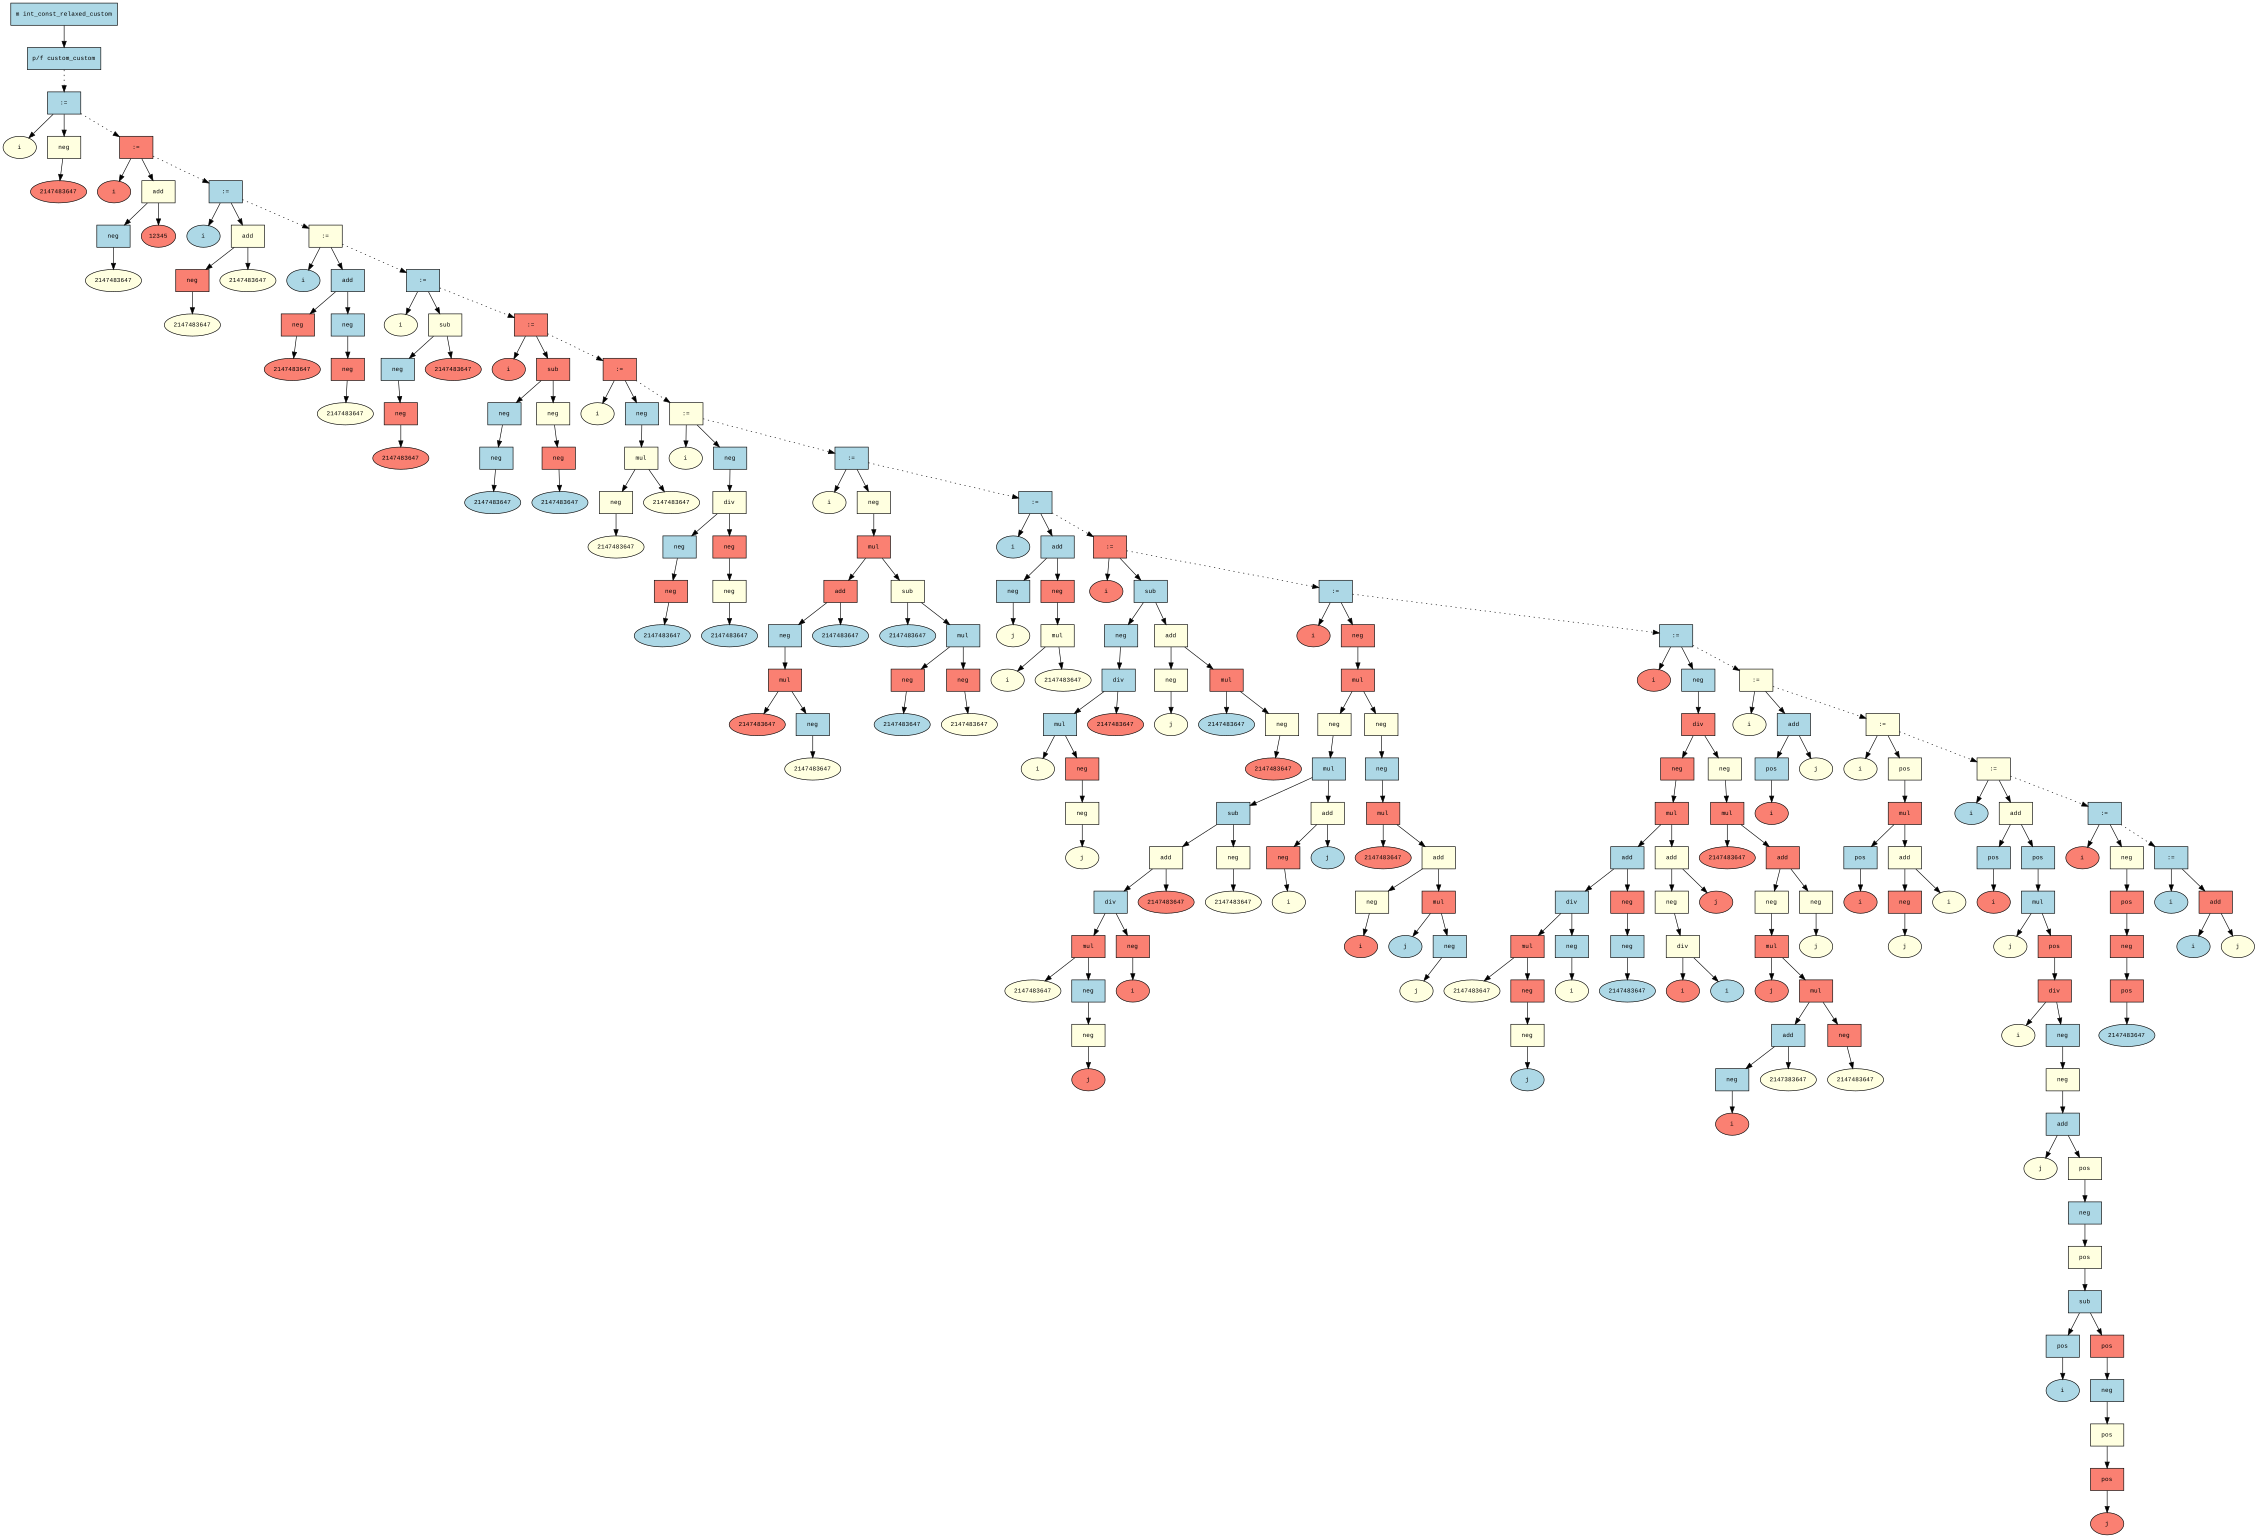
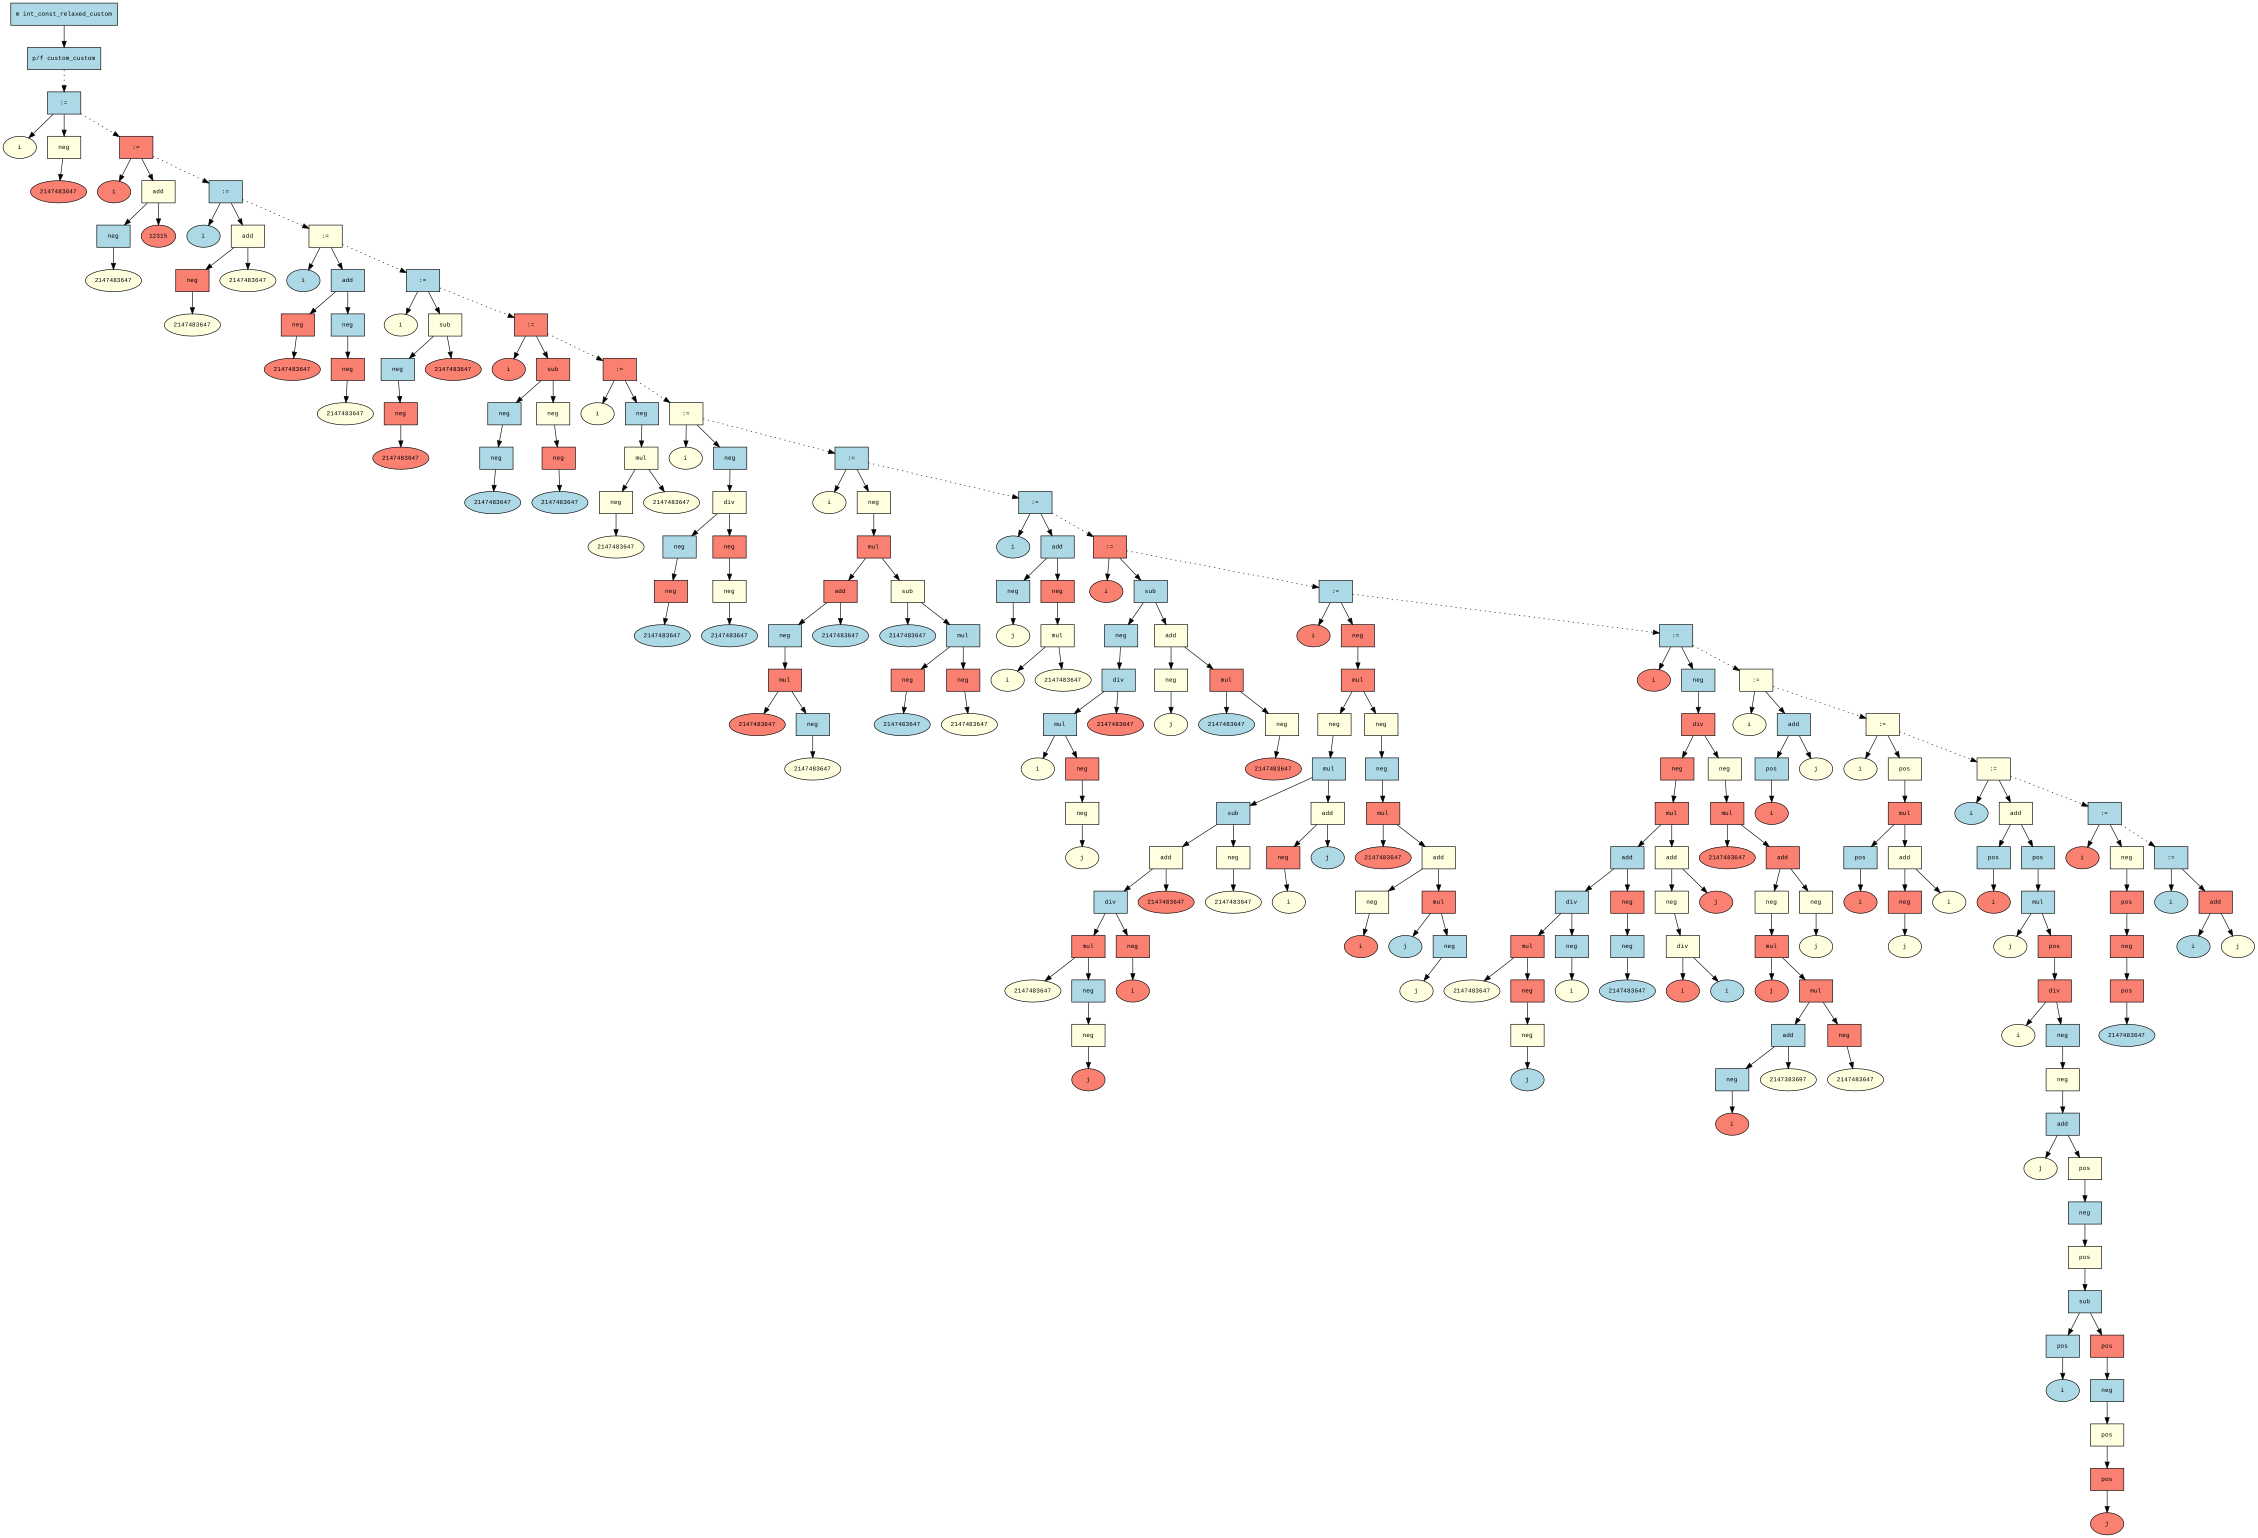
node "12345": label "12345" -> "12315"
node "2147383647": label "2147383647" -> "2147383697"
